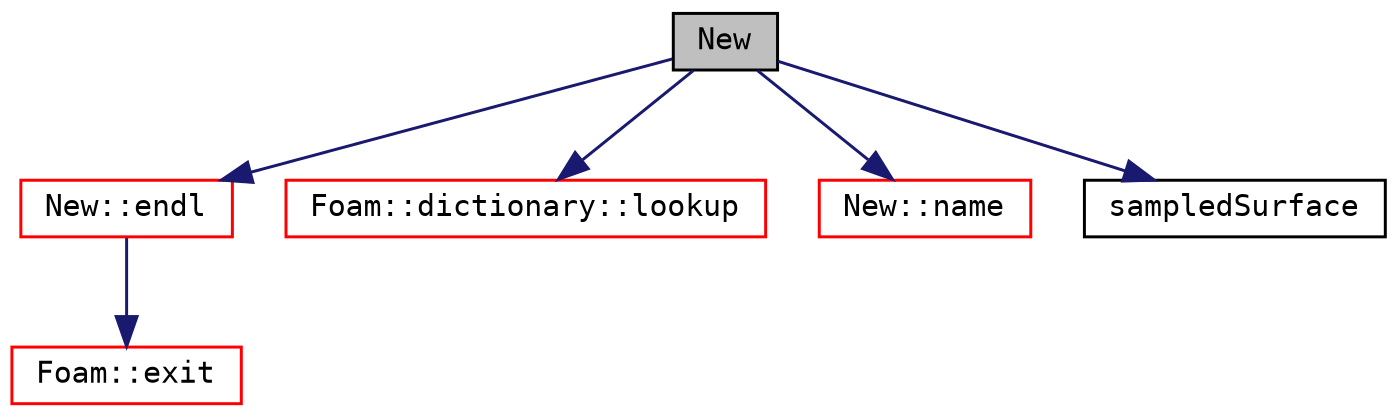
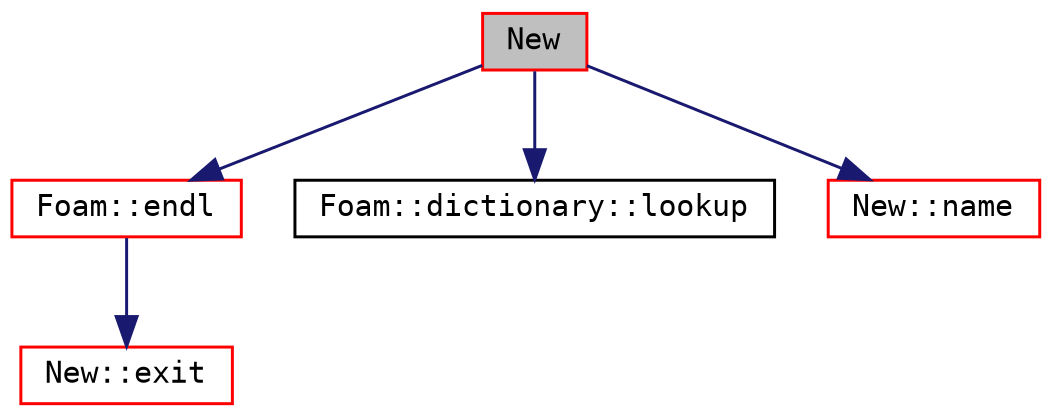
node "New": color black -> red
node "New::endl": label "New::endl" -> "Foam::endl"
node "Foam::dictionary::lookup": color red -> black
node "sampledSurface": removed
node "Foam::exit": label "Foam::exit" -> "New::exit"
